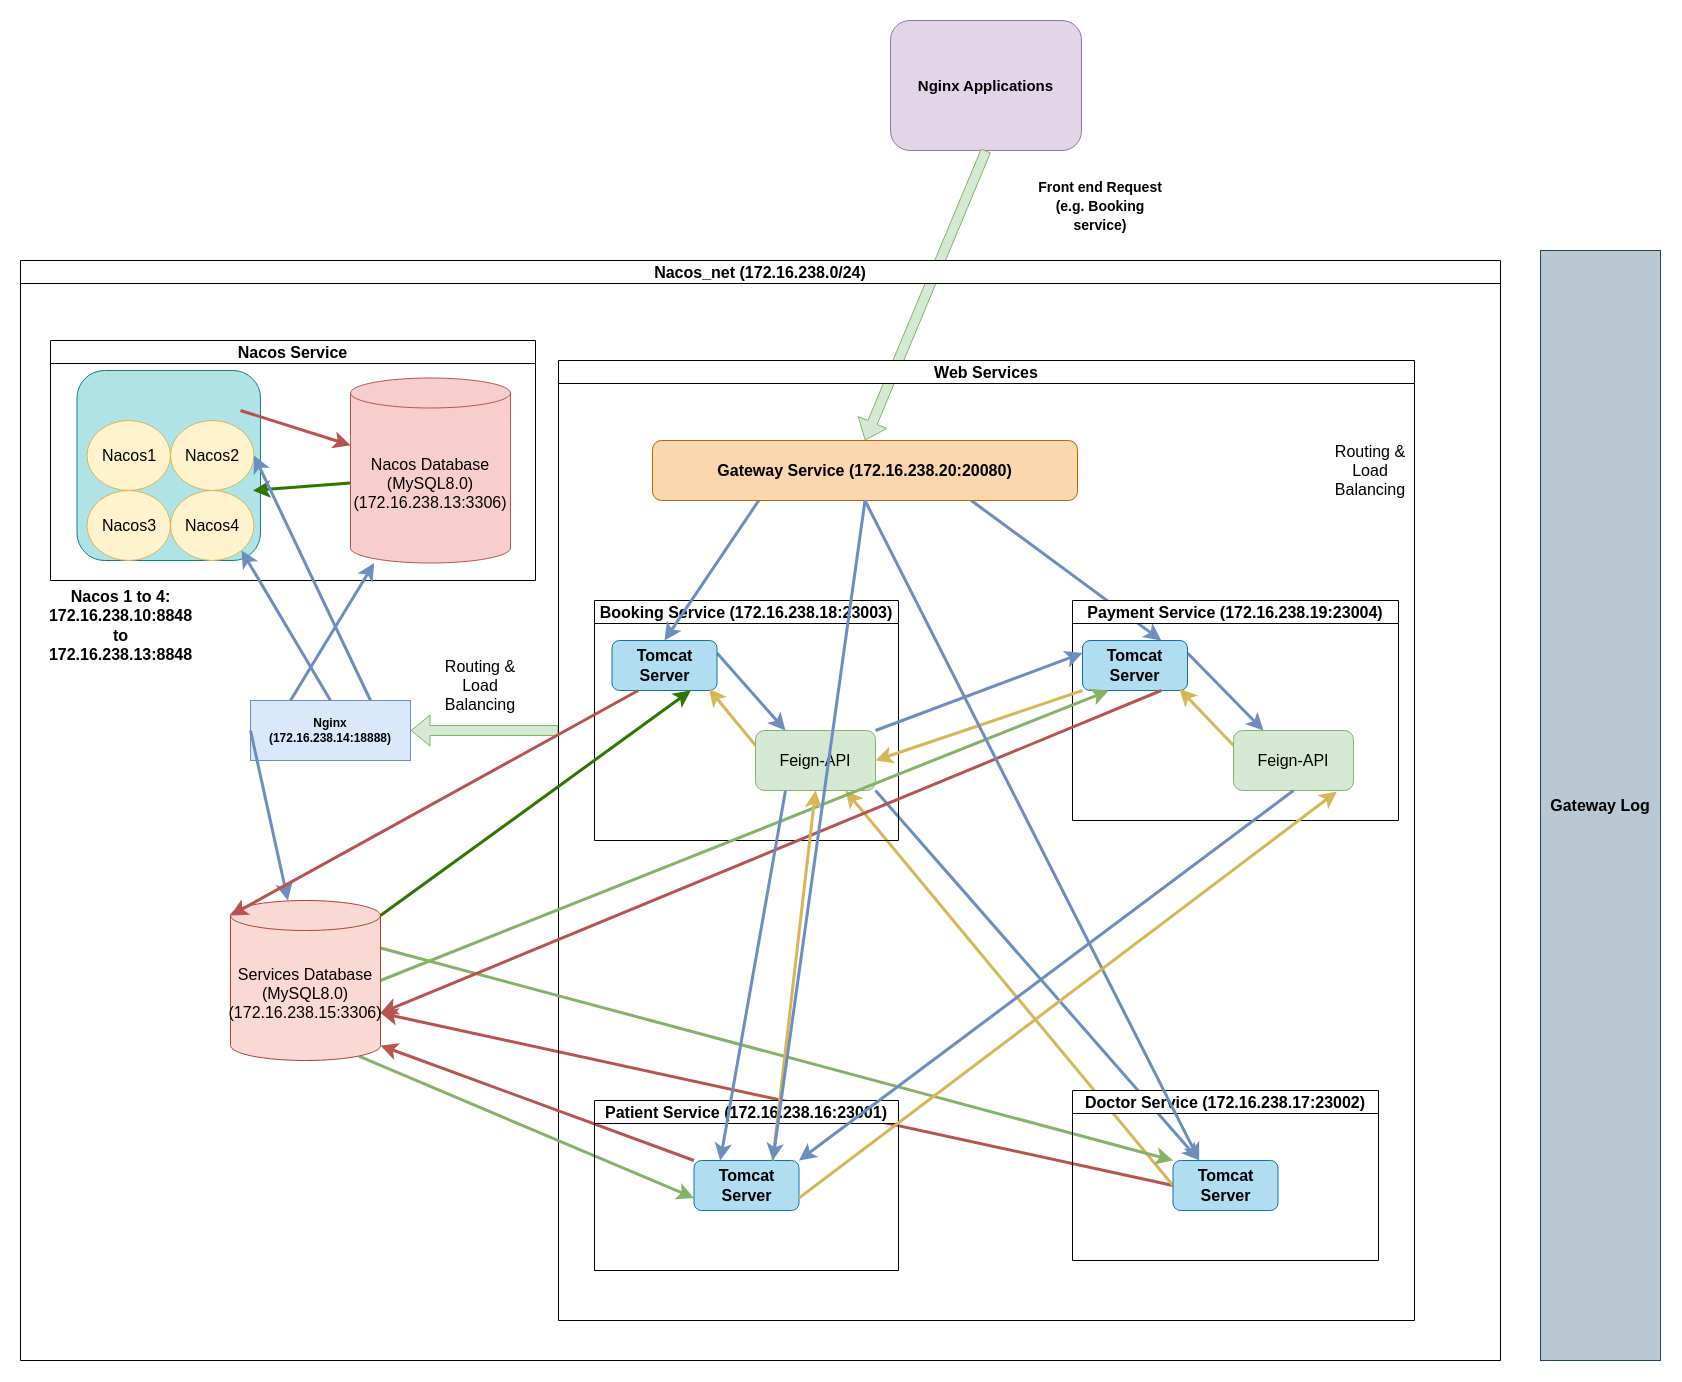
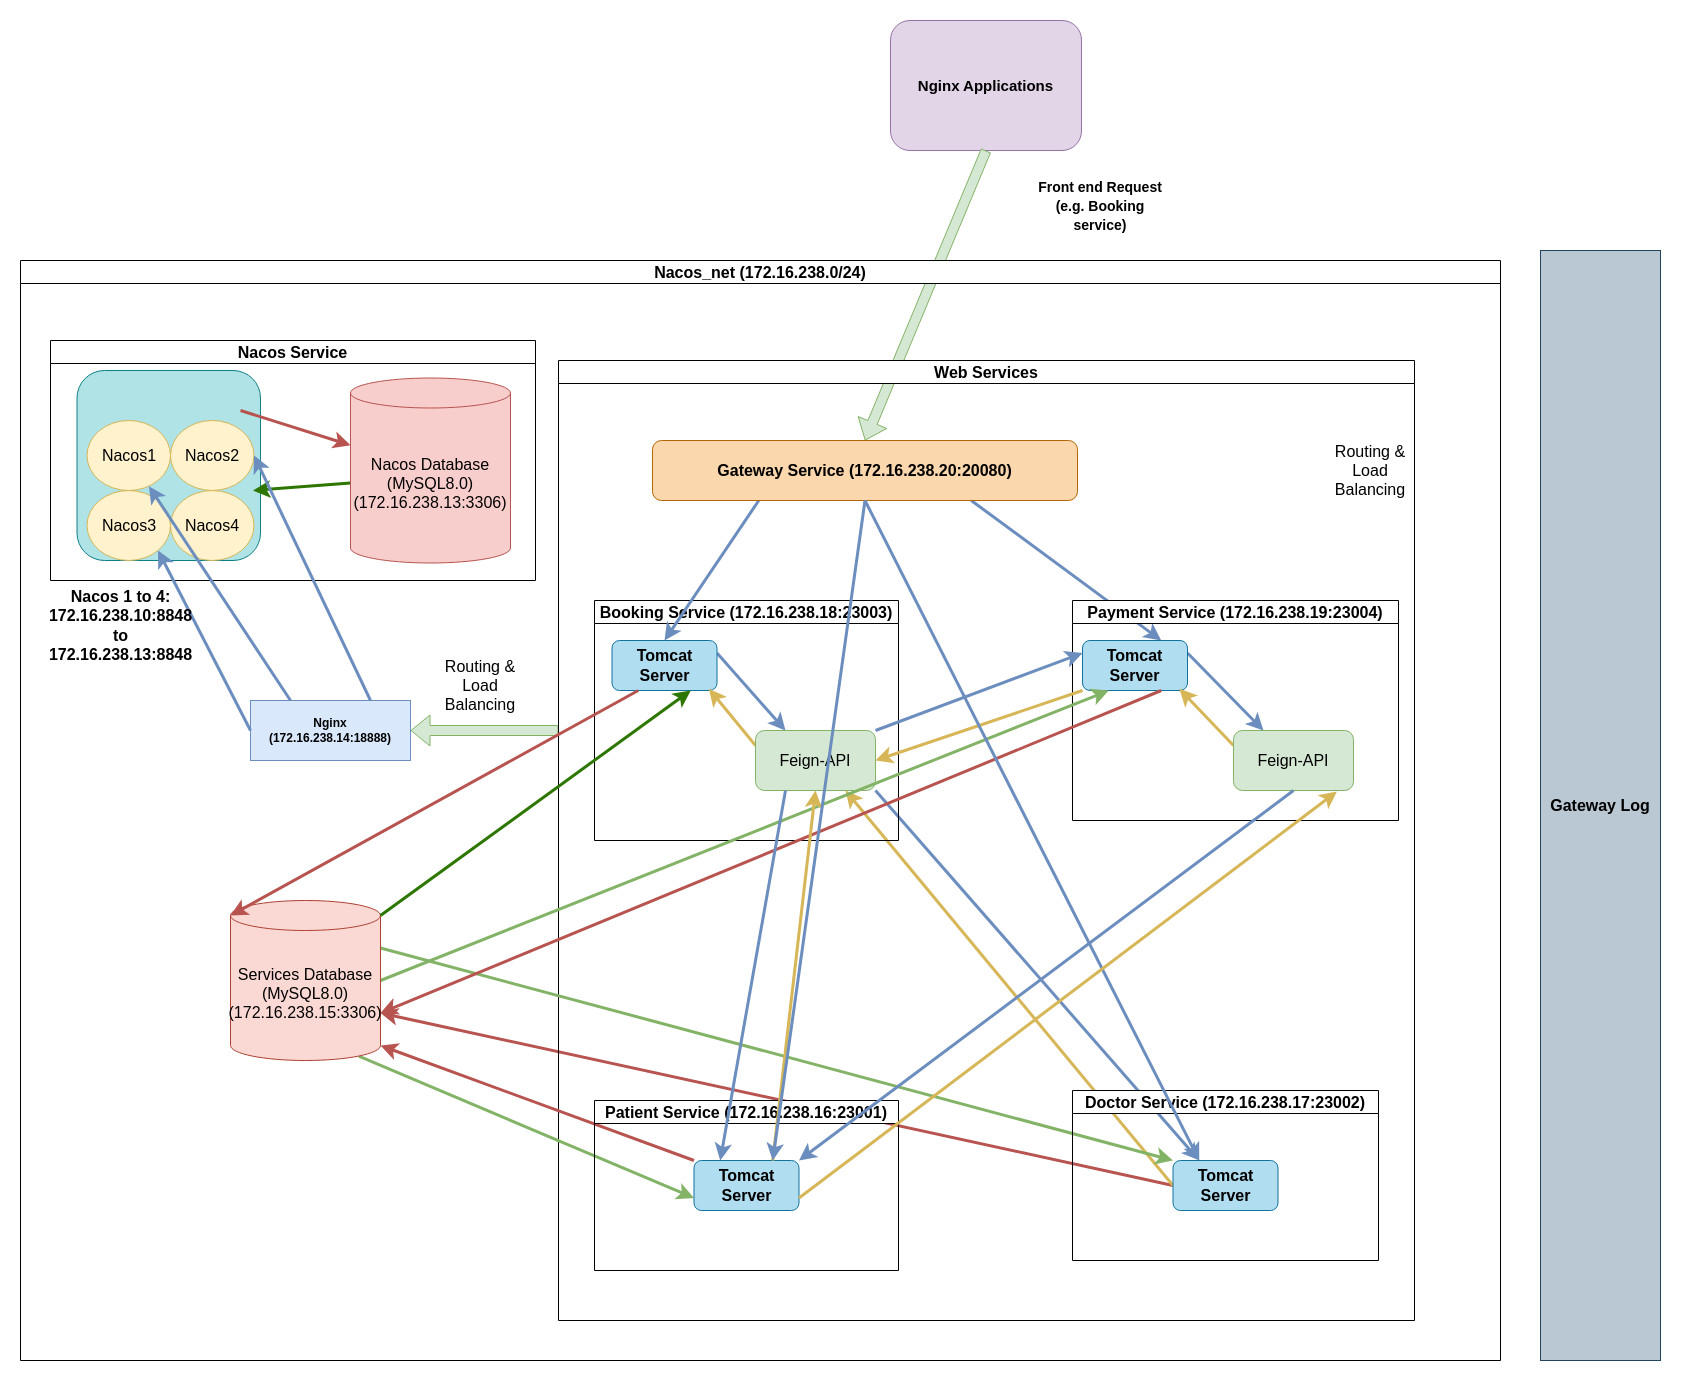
edge "Nginx (172.16.238.14:18888)" -> "Nacos4": removed
edge "Nginx (172.16.238.14:18888)" -> "Nacos Database (MySQL8.0) (172.16.238.13:3306)": now "Nginx (172.16.238.14:18888)" -> "Nacos1"
edge "Nginx (172.16.238.14:18888)" -> "Services Database (MySQL8.0) (172.16.238.15:3306)": now "Nginx (172.16.238.14:18888)" -> "Nacos3"
